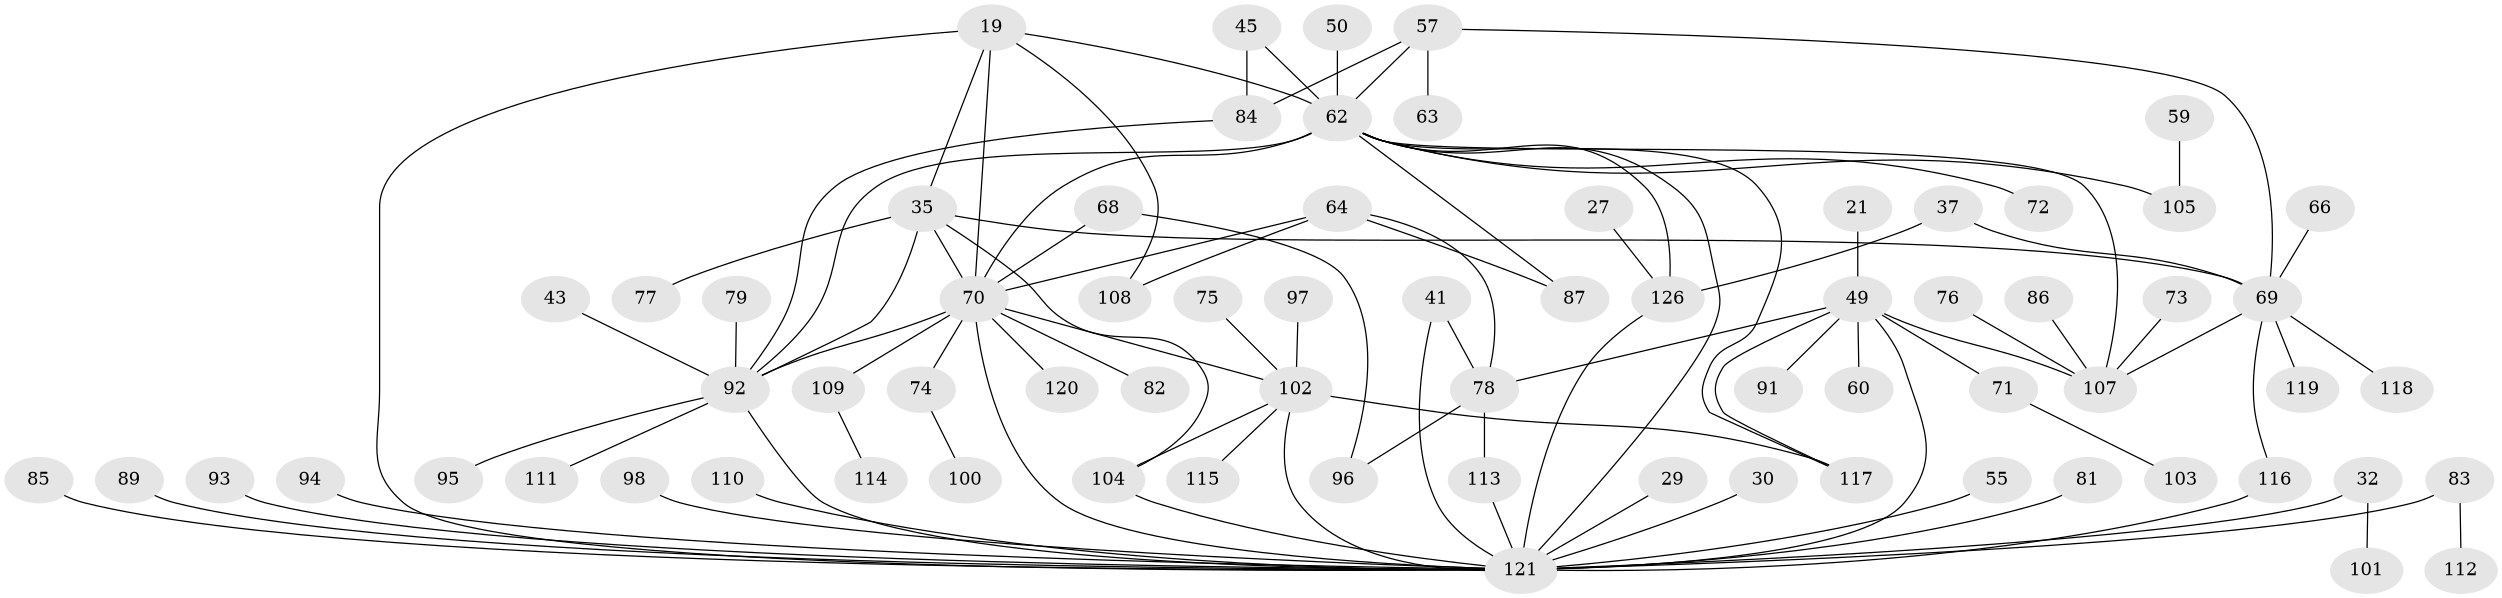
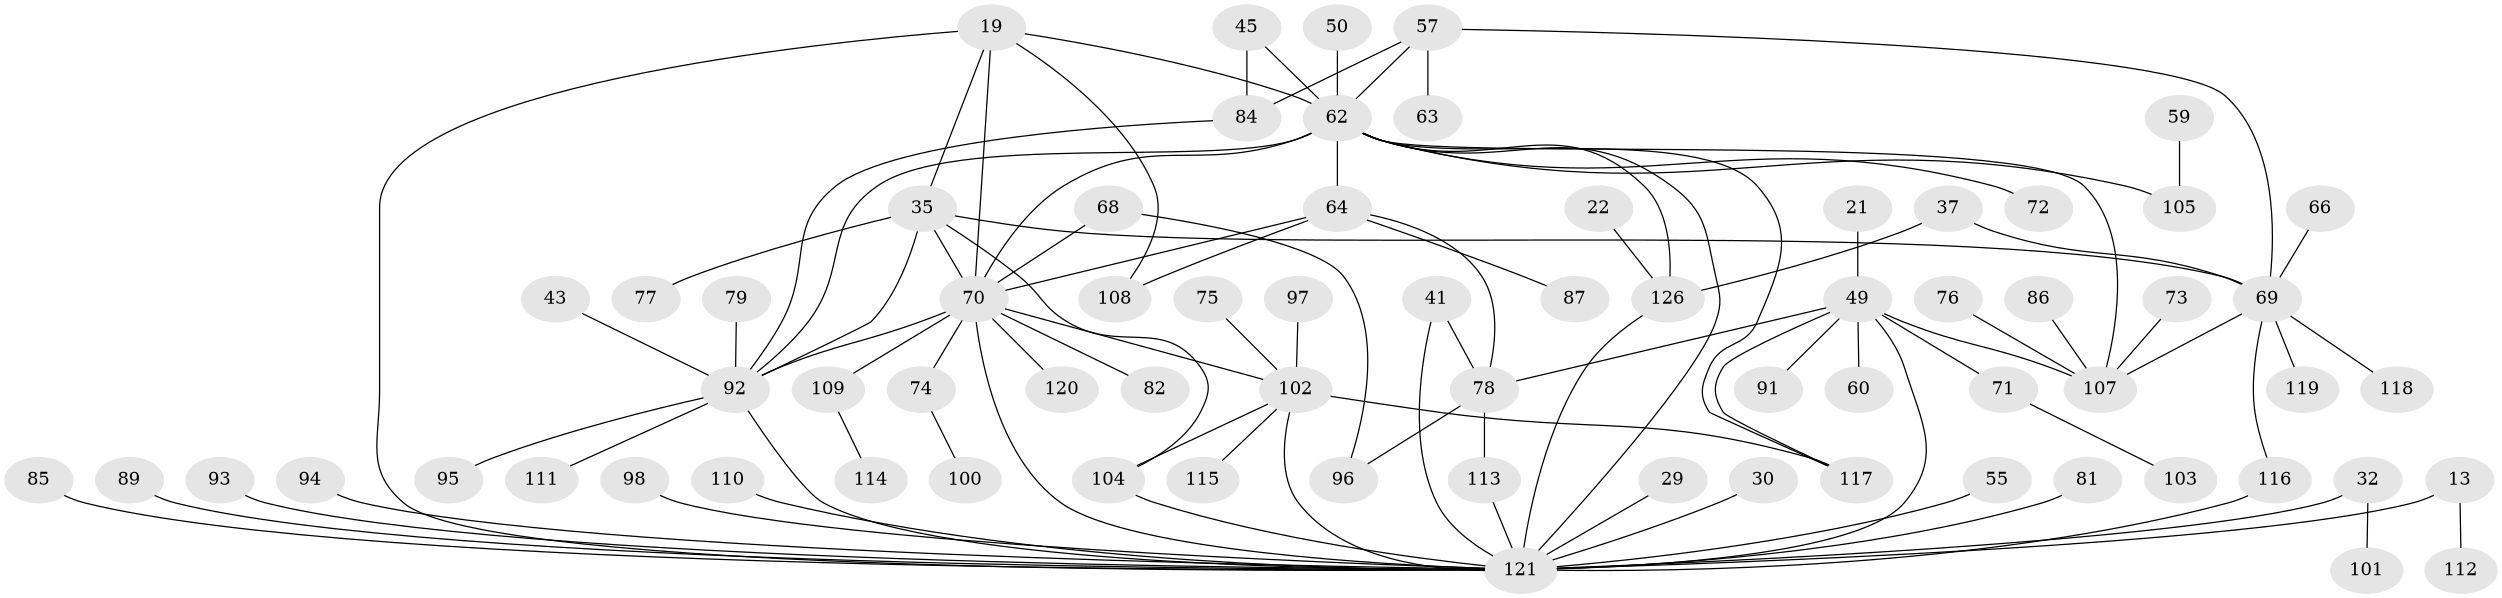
edge "62" -- "87": now "62" -- "64"
node "27": label "27" -> "22"
node "83": label "83" -> "13"
